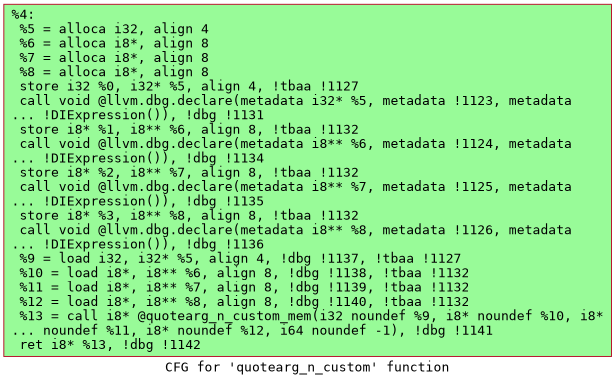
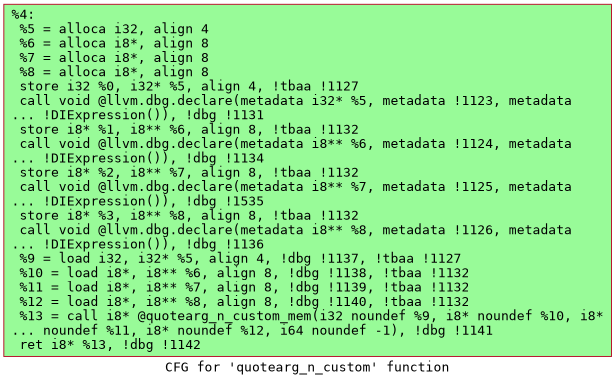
node "%4:": text "... !DIExpression()), !dbg !1135" -> "... !DIExpression()), !dbg !1535"
